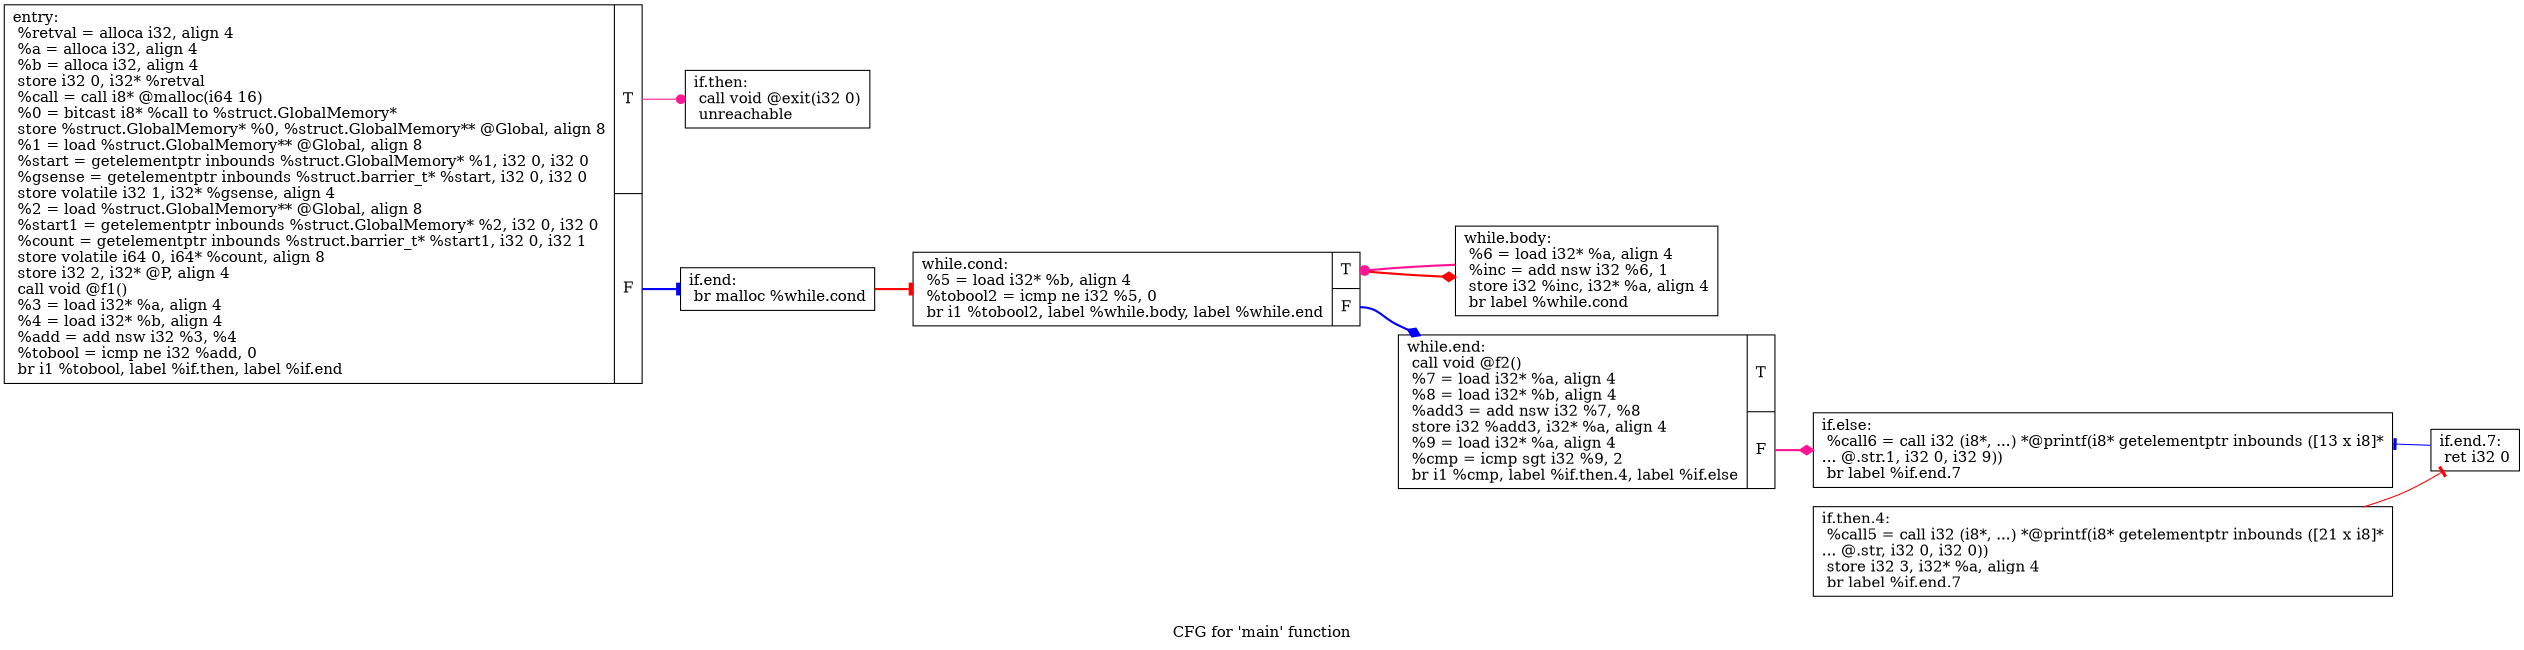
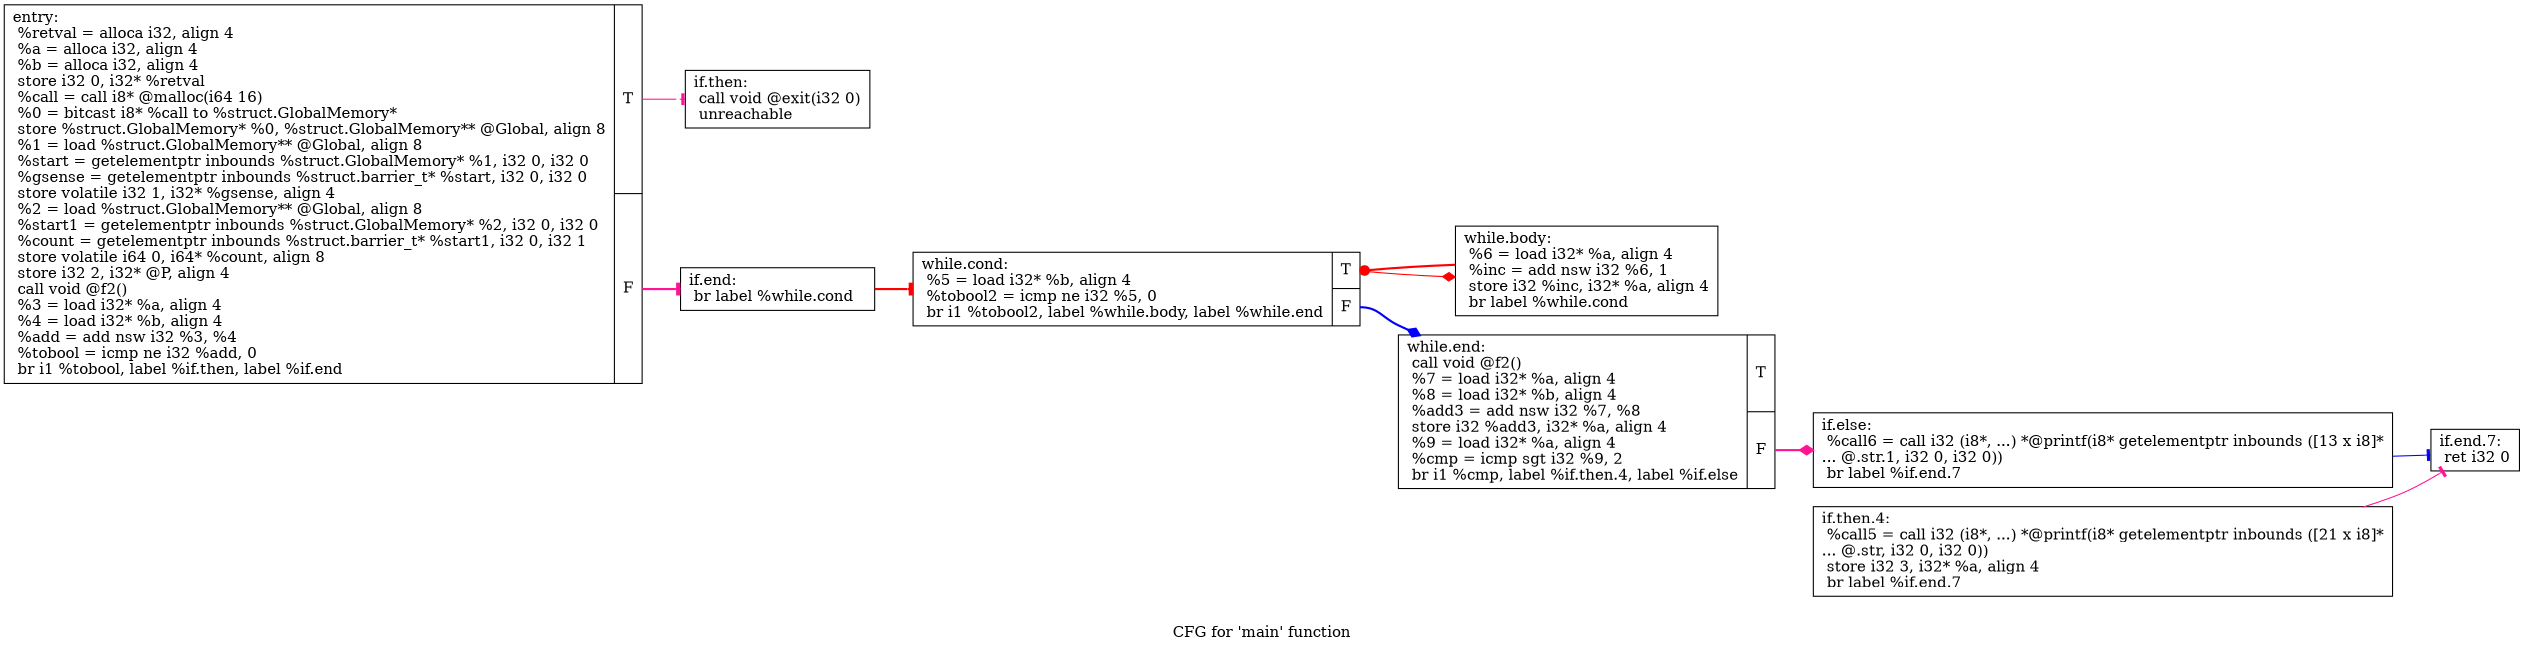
edge "entry:" -> "if.then:": arrowhead dot -> tee
edge "while.body:" -> "while.cond:": color deeppink -> red
edge "while.cond:" -> "while.body:": style bold -> solid
edge "entry:" -> "if.end:": color blue -> deeppink
node "entry:": text "call void @f1()" -> "call void @f2()"
node "if.end:": text "br malloc %while.cond" -> "br label %while.cond"
edge "if.end.7:" -> "if.else:": reversed
node "if.else:": text "... @.str.1, i32 0, i32 9))" -> "... @.str.1, i32 0, i32 0))"
edge "if.then.4:" -> "if.end.7:": color red -> deeppink
